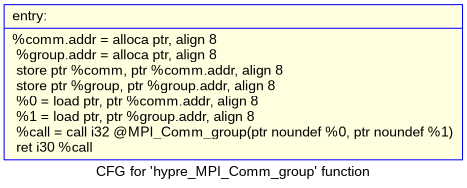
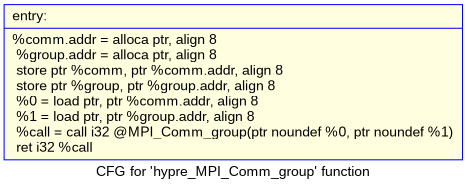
node "entry:": text "ret i30 %call" -> "ret i32 %call"
